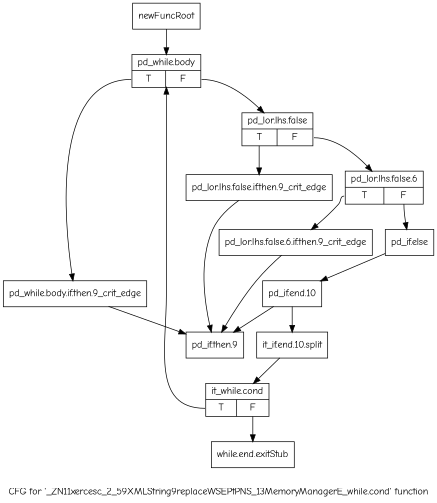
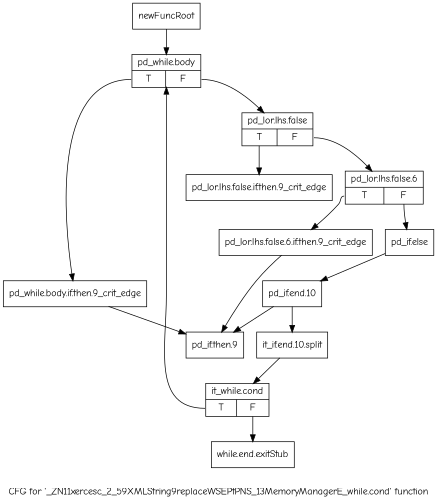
edge "pd_lor.lhs.false.if.then.9_crit_edge" -> "pd_if.then.9": removed
